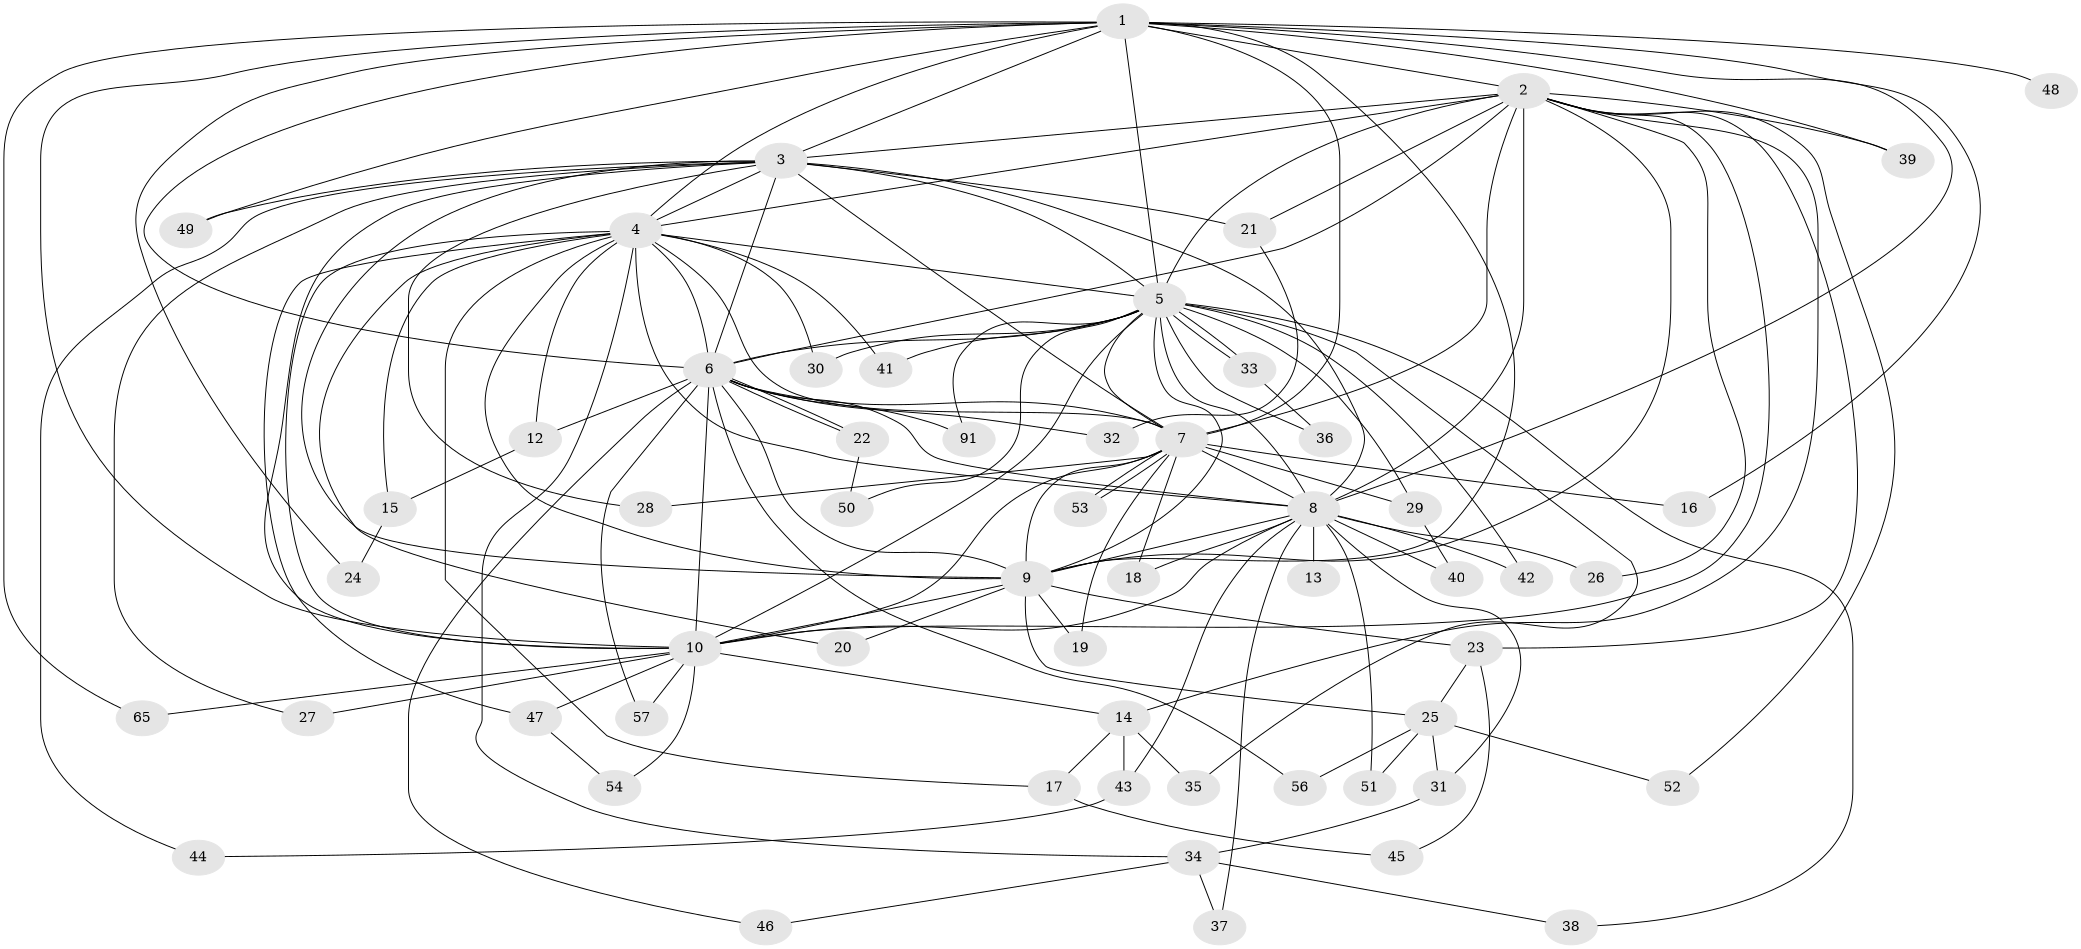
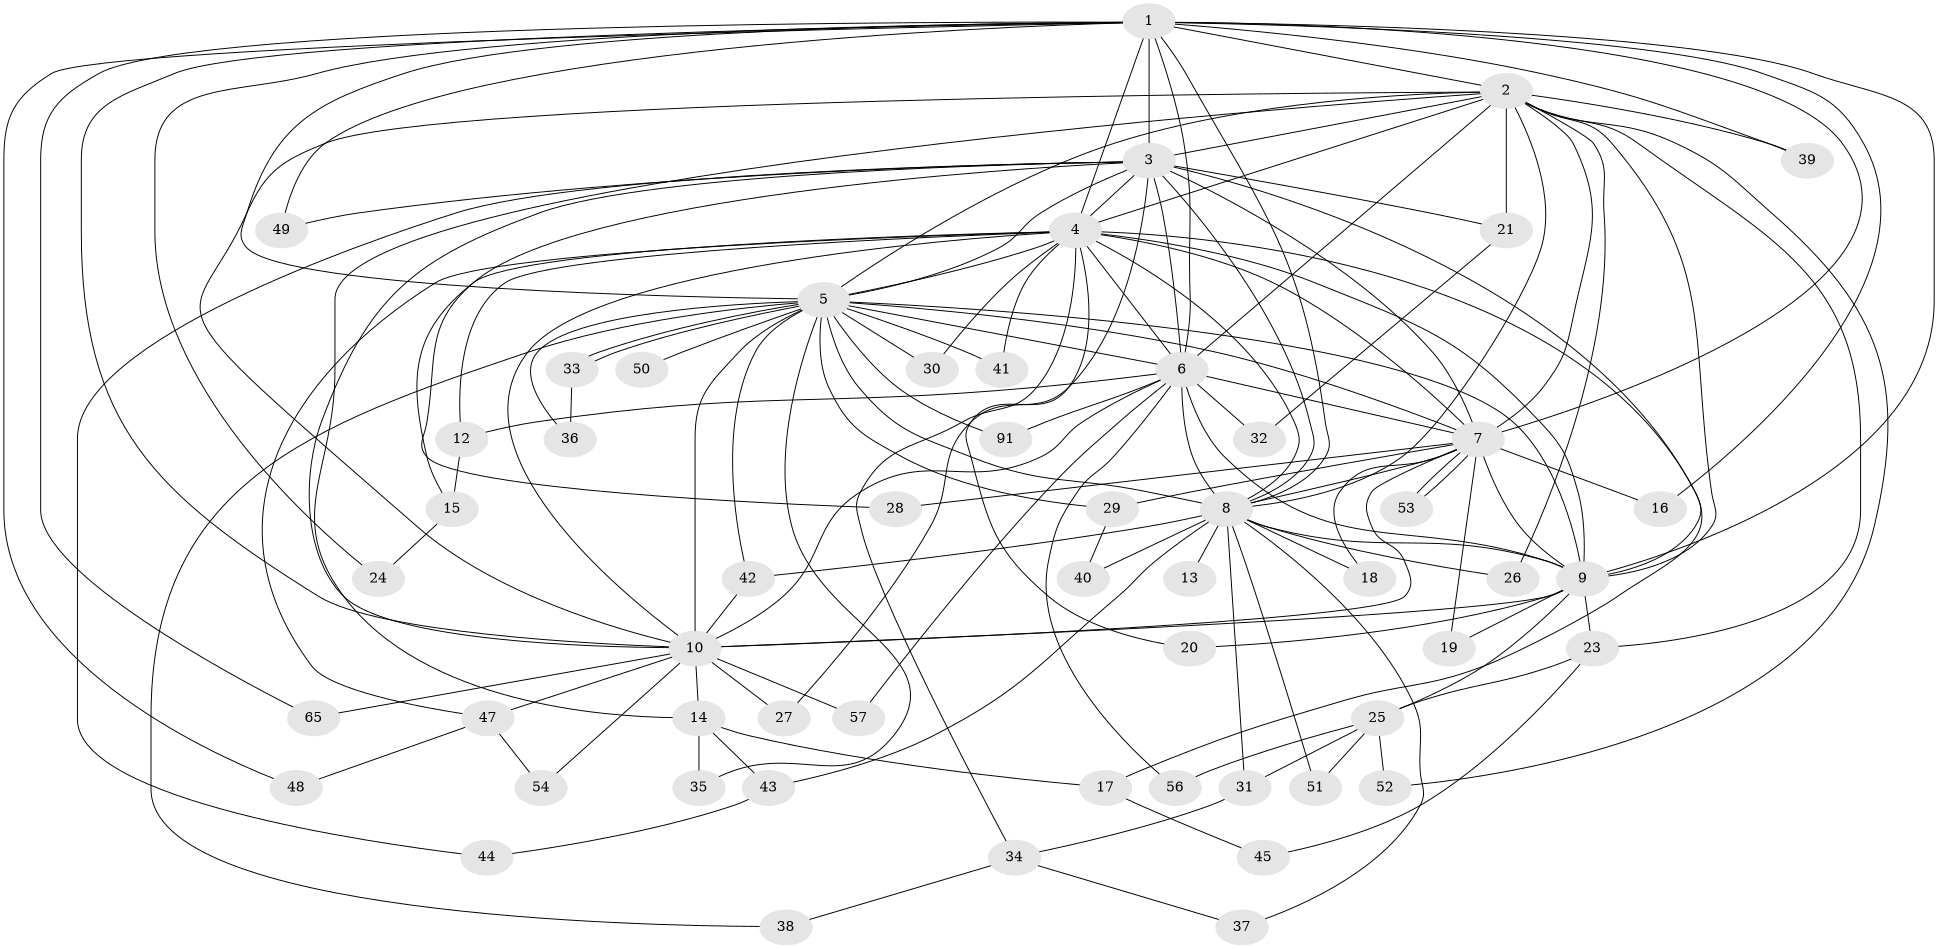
node "22": removed
edge "8" -- "10": now "42" -- "10"
edge "47" -- "48": added
node "46": removed
